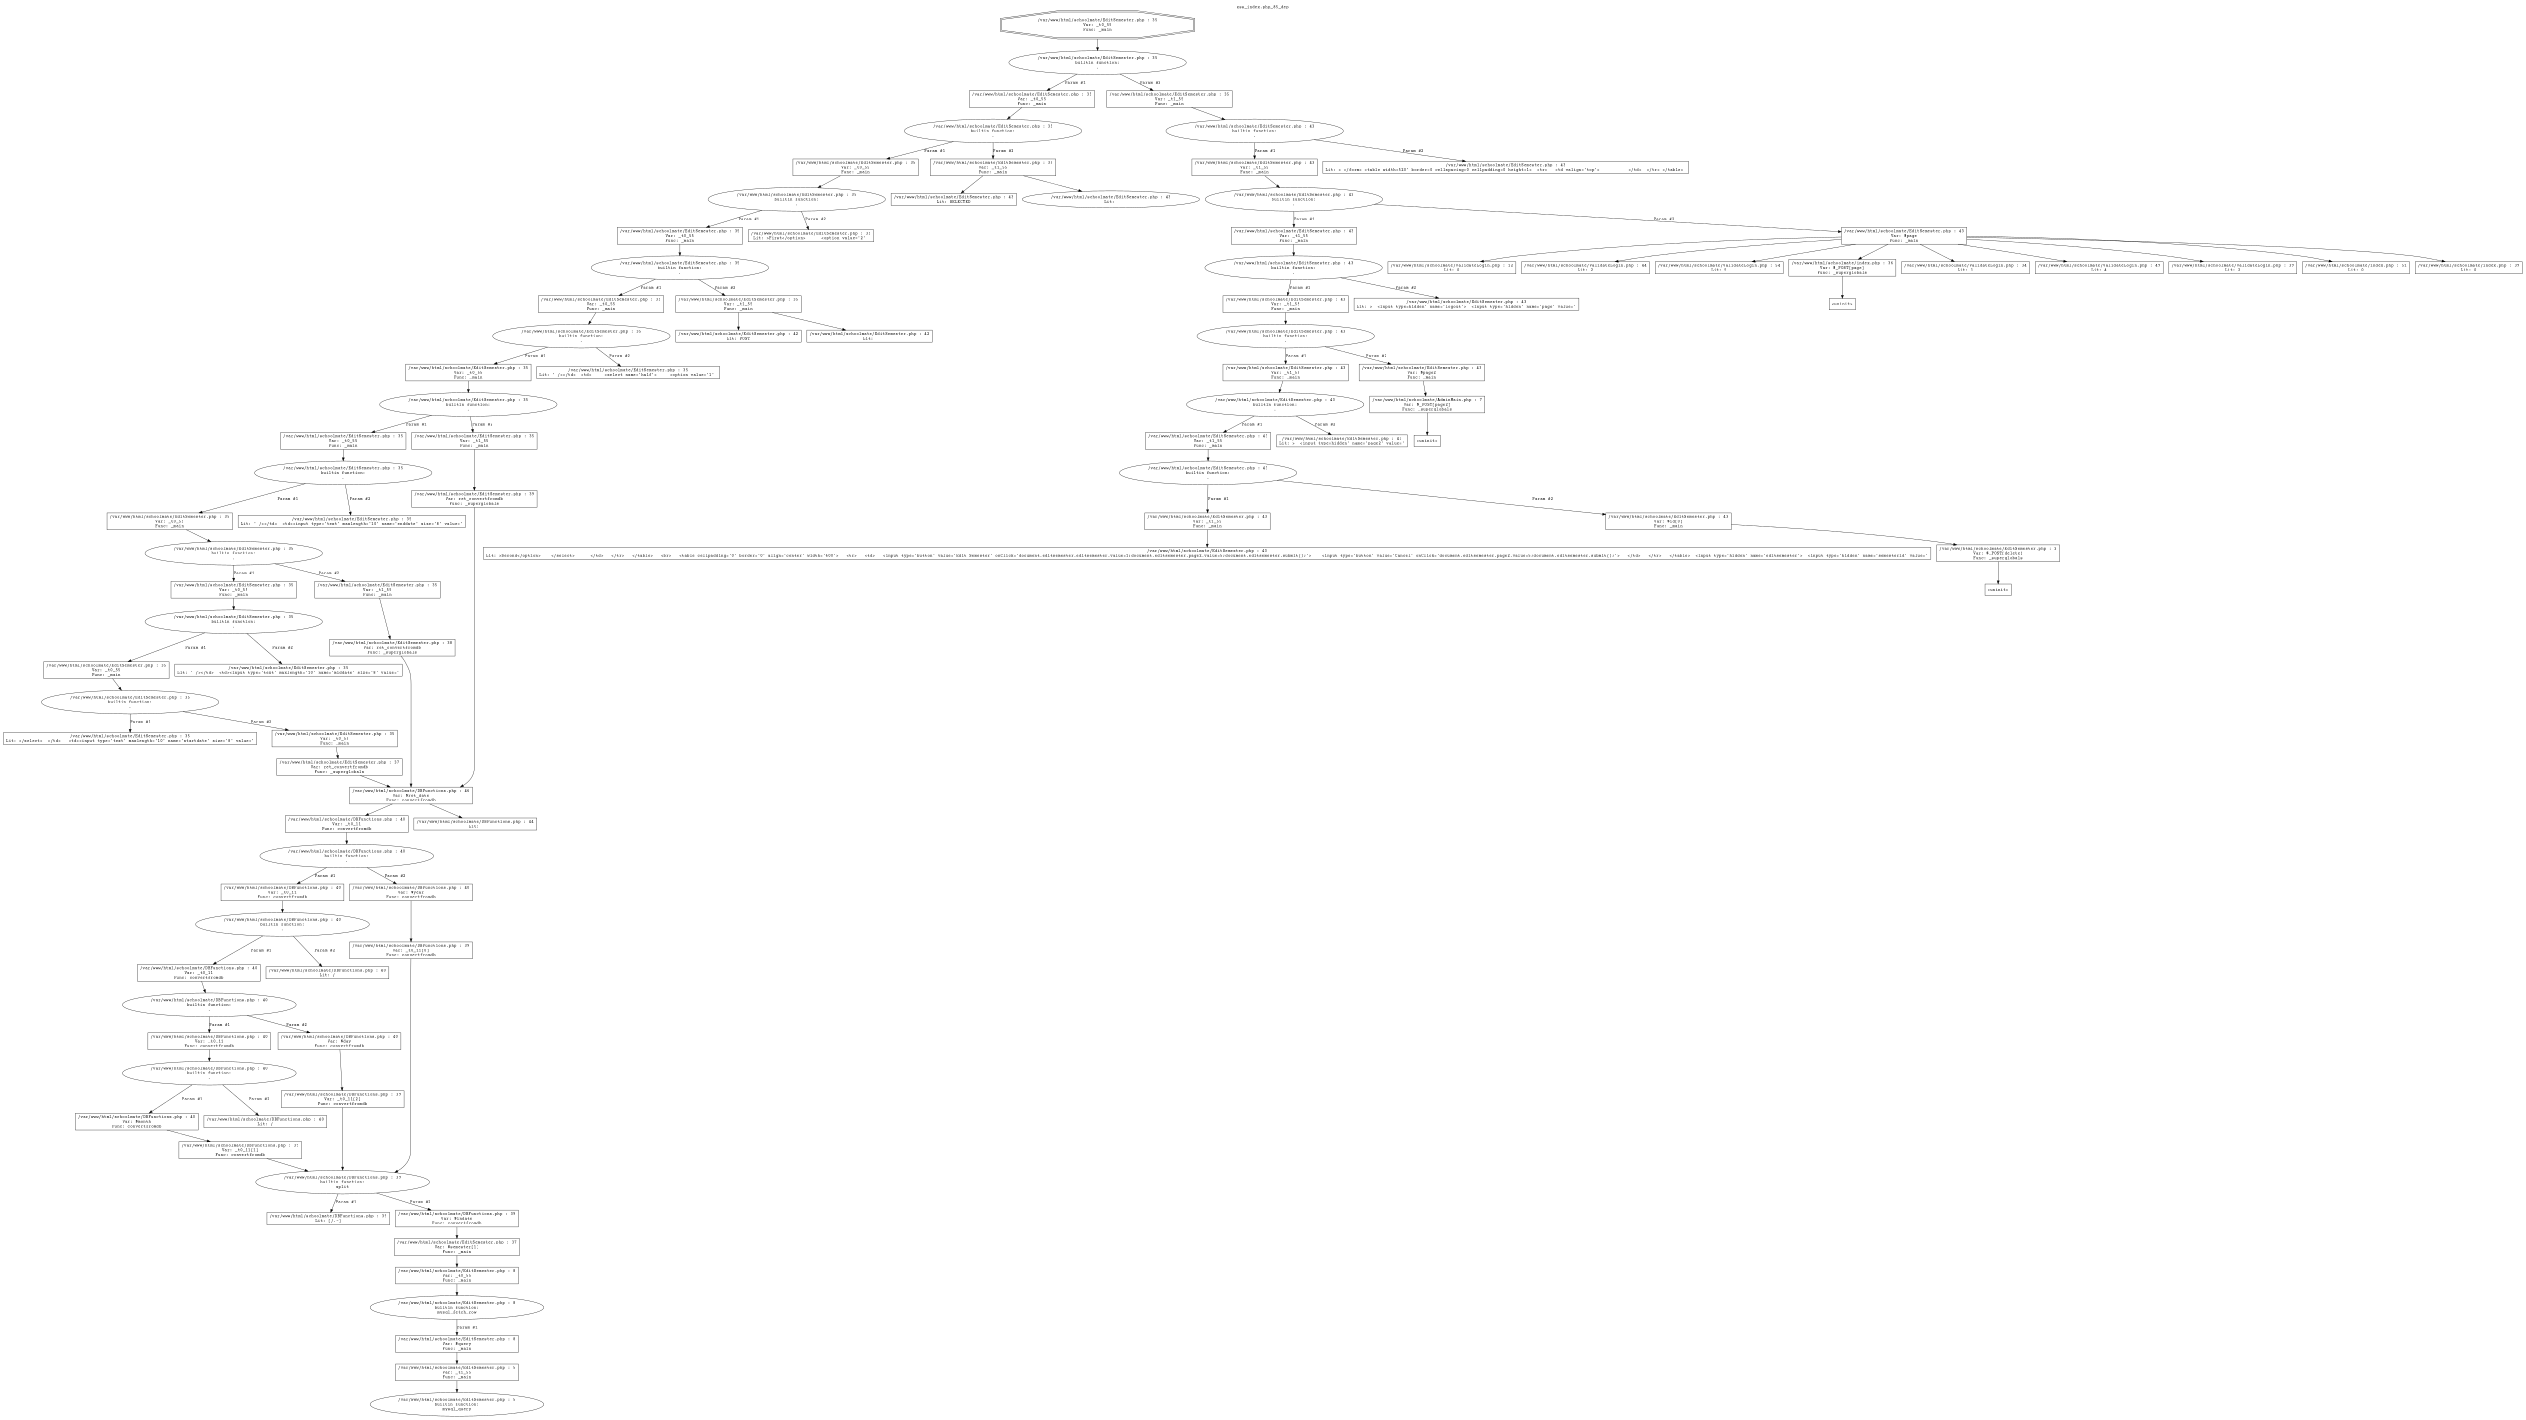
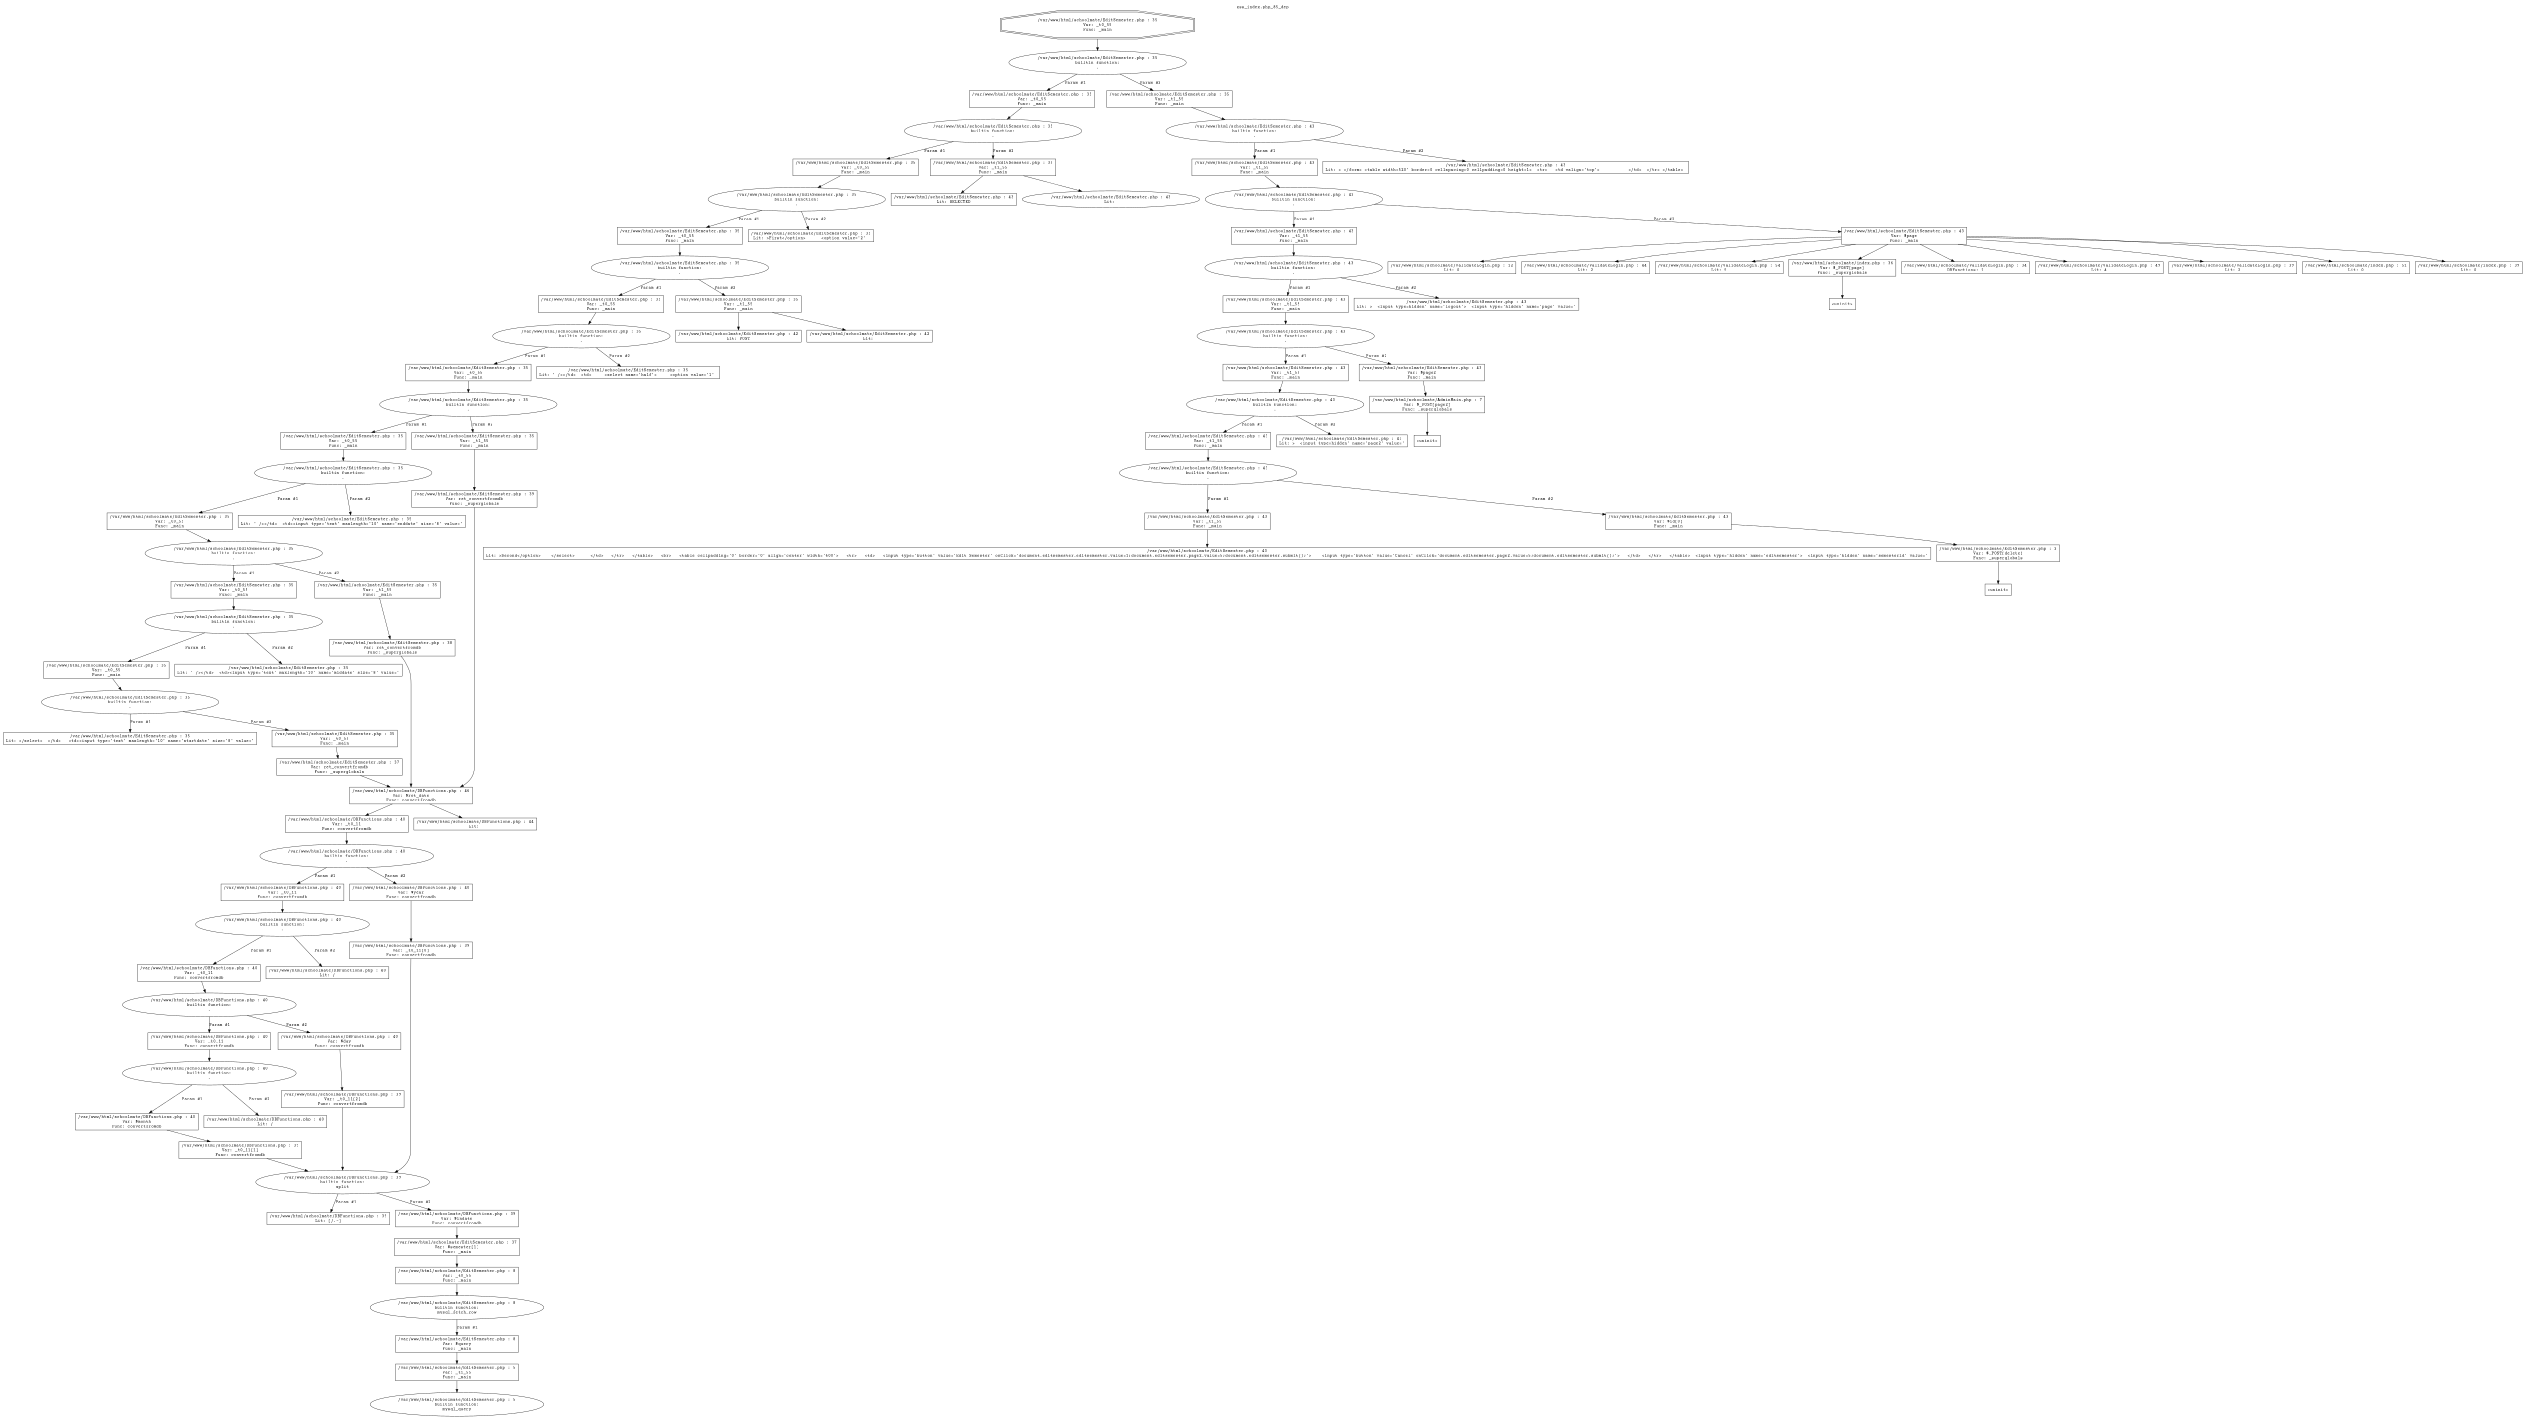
node "/var/www/html/schoolmate/ValidateLogin.php : 34 Lit: 1": label "/var/www/html/schoolmate/ValidateLogin.php : 34 Lit: 1" -> "/var/www/html/schoolmate/ValidateLogin.php : 34 DBFunctions: 1"
